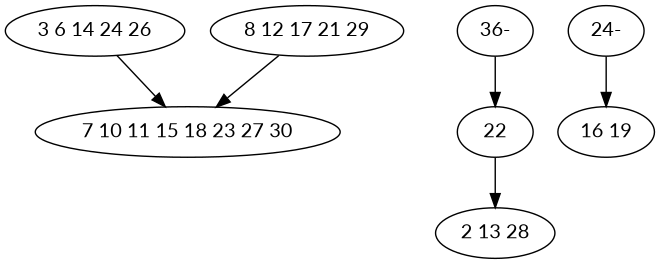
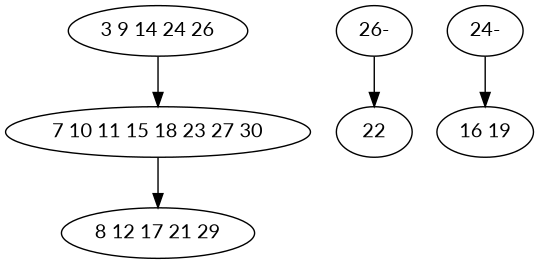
node "3 6 14 24 26": label "3 6 14 24 26" -> "3 9 14 24 26"
node "36-": label "36-" -> "26-"
edge "8 12 17 21 29" -> "7 10 11 15 18 23 27 30": reversed
node "2 13 28": removed
